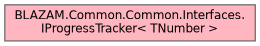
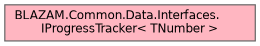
node "BLAZAM.Common.Common.Interfaces. IProgressTracker< TNumber >": label "BLAZAM.Common.Common.Interfaces. IProgressTracker< TNumber >" -> "BLAZAM.Common.Data.Interfaces. IProgressTracker< TNumber >"
